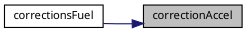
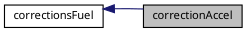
edge "correctionsFuel" -> "correctionAccel": reversed
